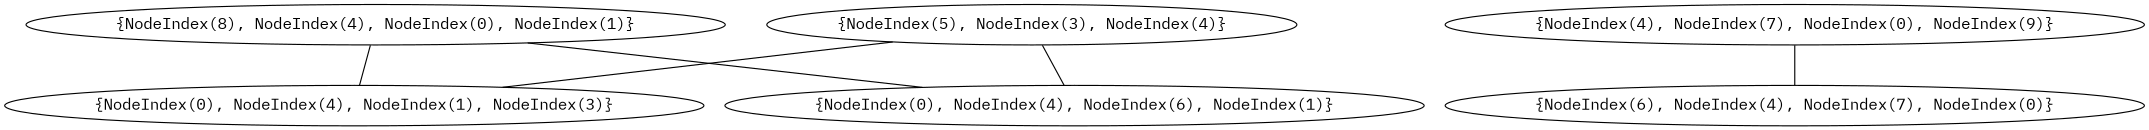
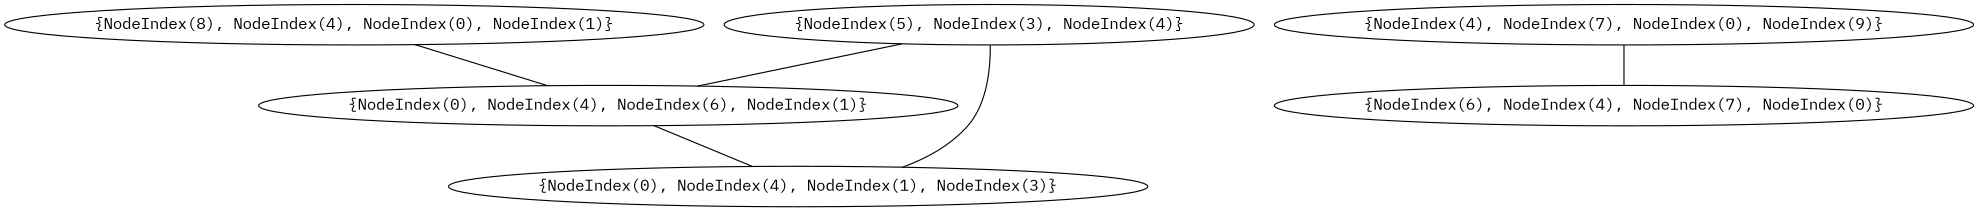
edge "{NodeIndex(8), NodeIndex(4), NodeIndex(0), NodeIndex(1)}" -- "{NodeIndex(0), NodeIndex(4), NodeIndex(1), NodeIndex(3)}": now "{NodeIndex(0), NodeIndex(4), NodeIndex(6), NodeIndex(1)}" -- "{NodeIndex(0), NodeIndex(4), NodeIndex(1), NodeIndex(3)}"
